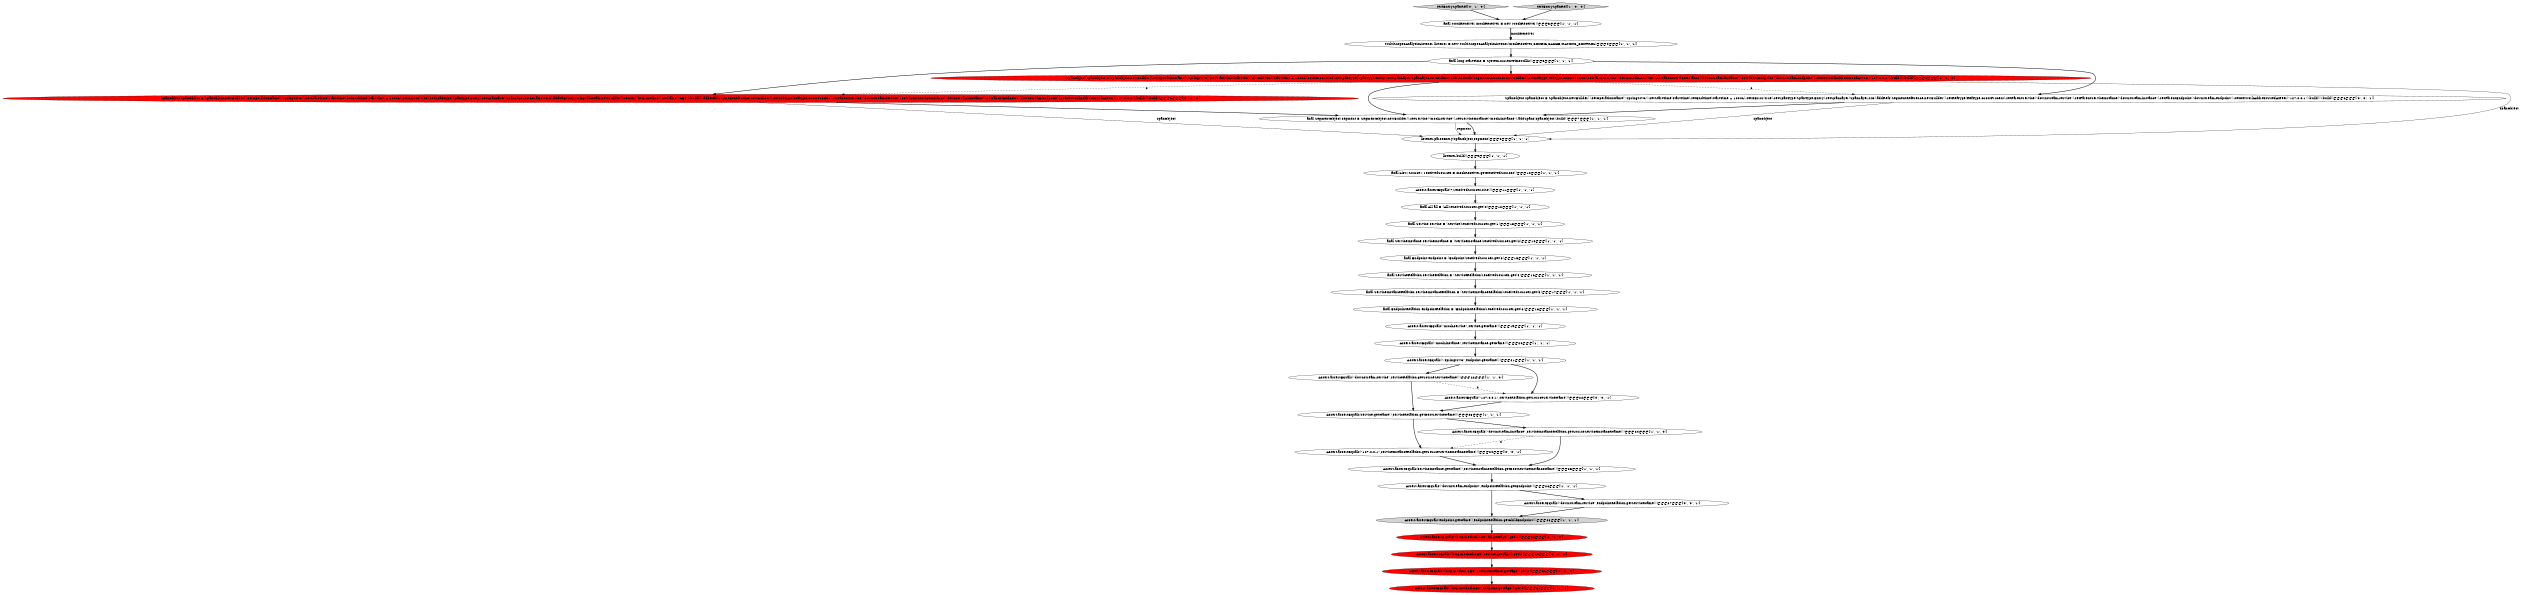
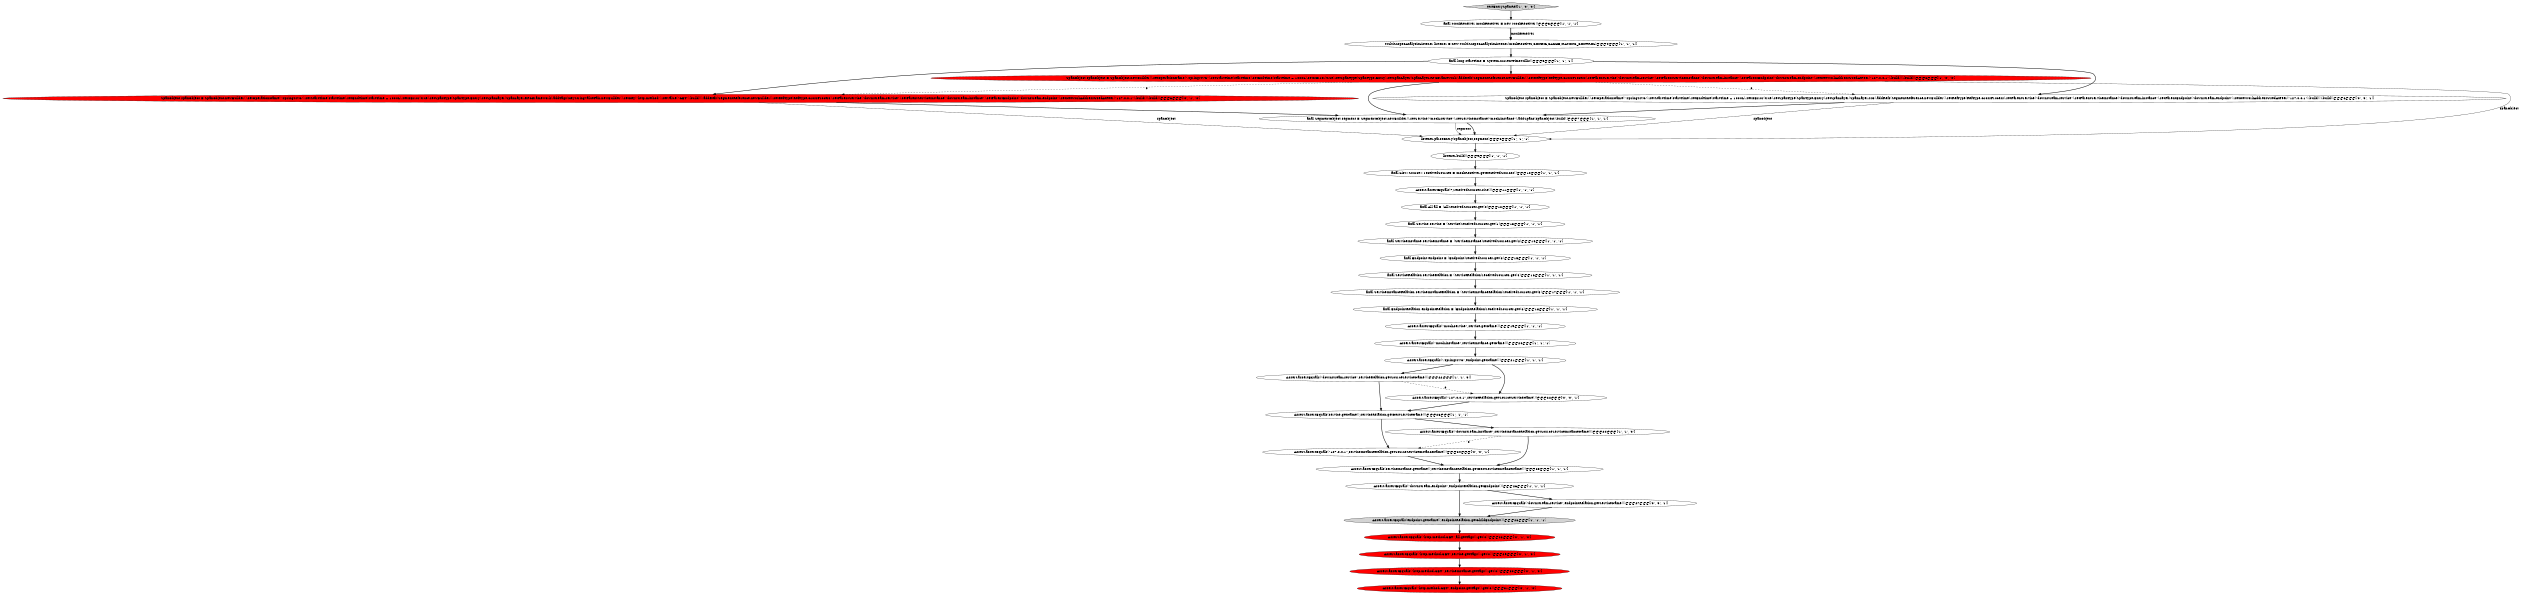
node "testEntrySpanRef['0', '1', '0']": removed
